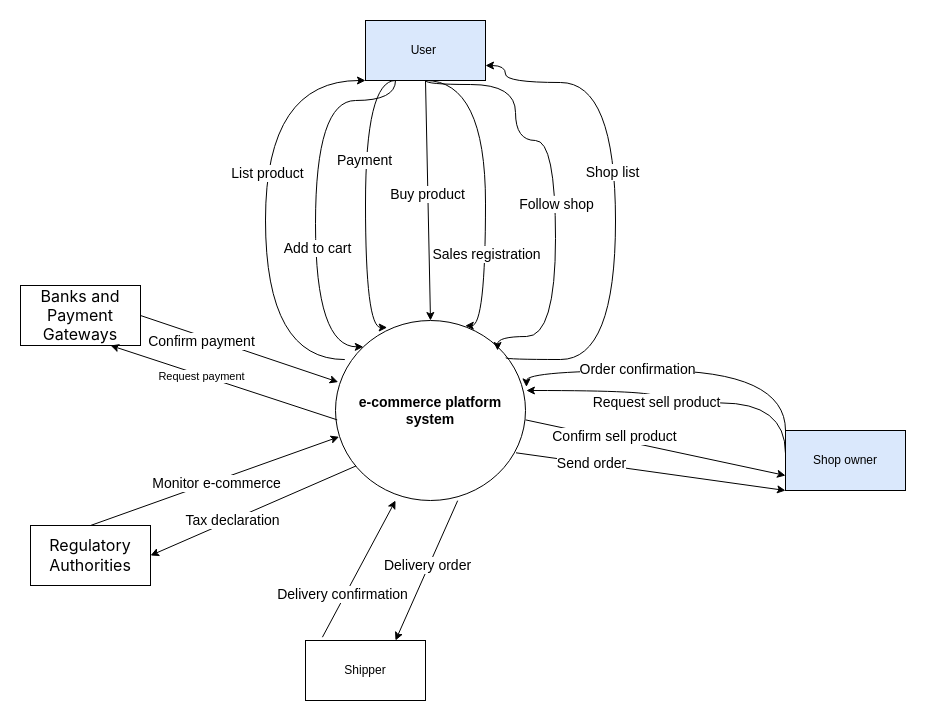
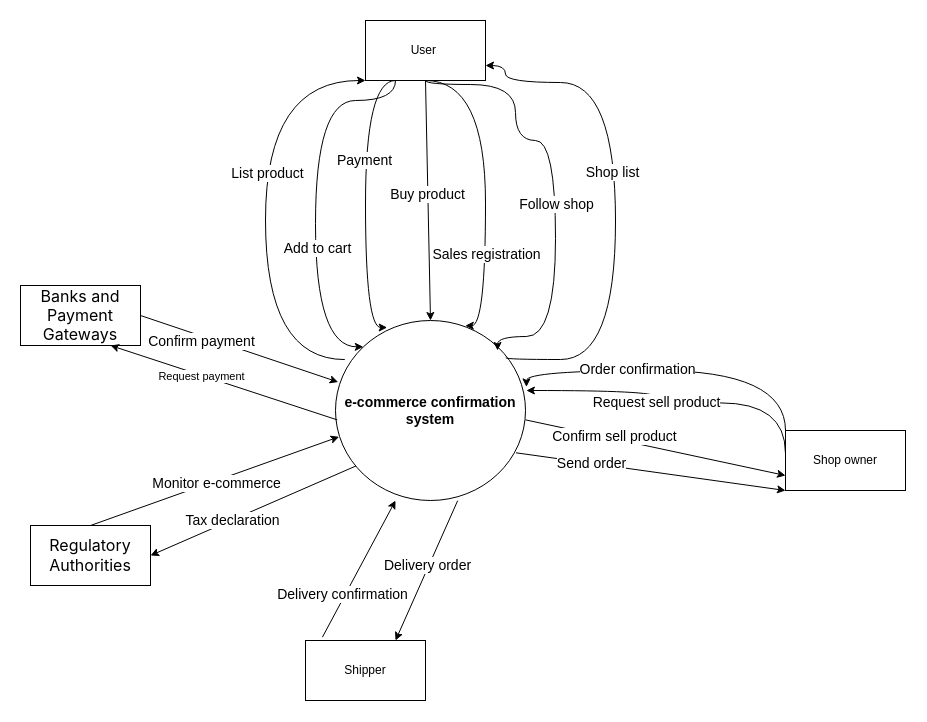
node "User": fillcolor #dae8fc -> #ffffff
node "e-commerce platform system": label "e-commerce platform system" -> "e-commerce confirmation system"
node "Shop owner": fillcolor #dae8fc -> #ffffff
